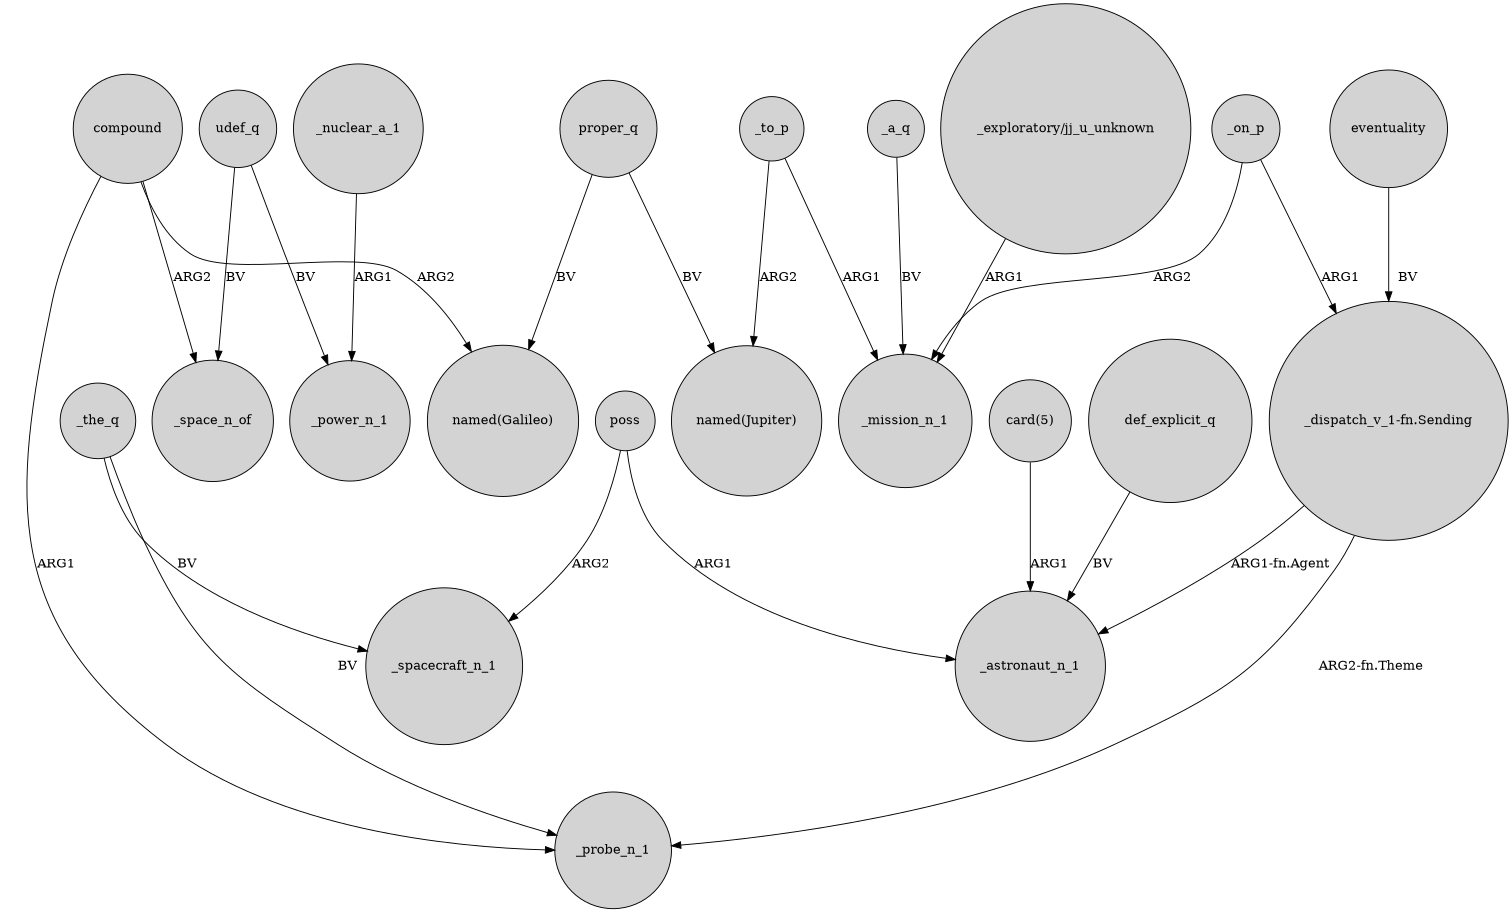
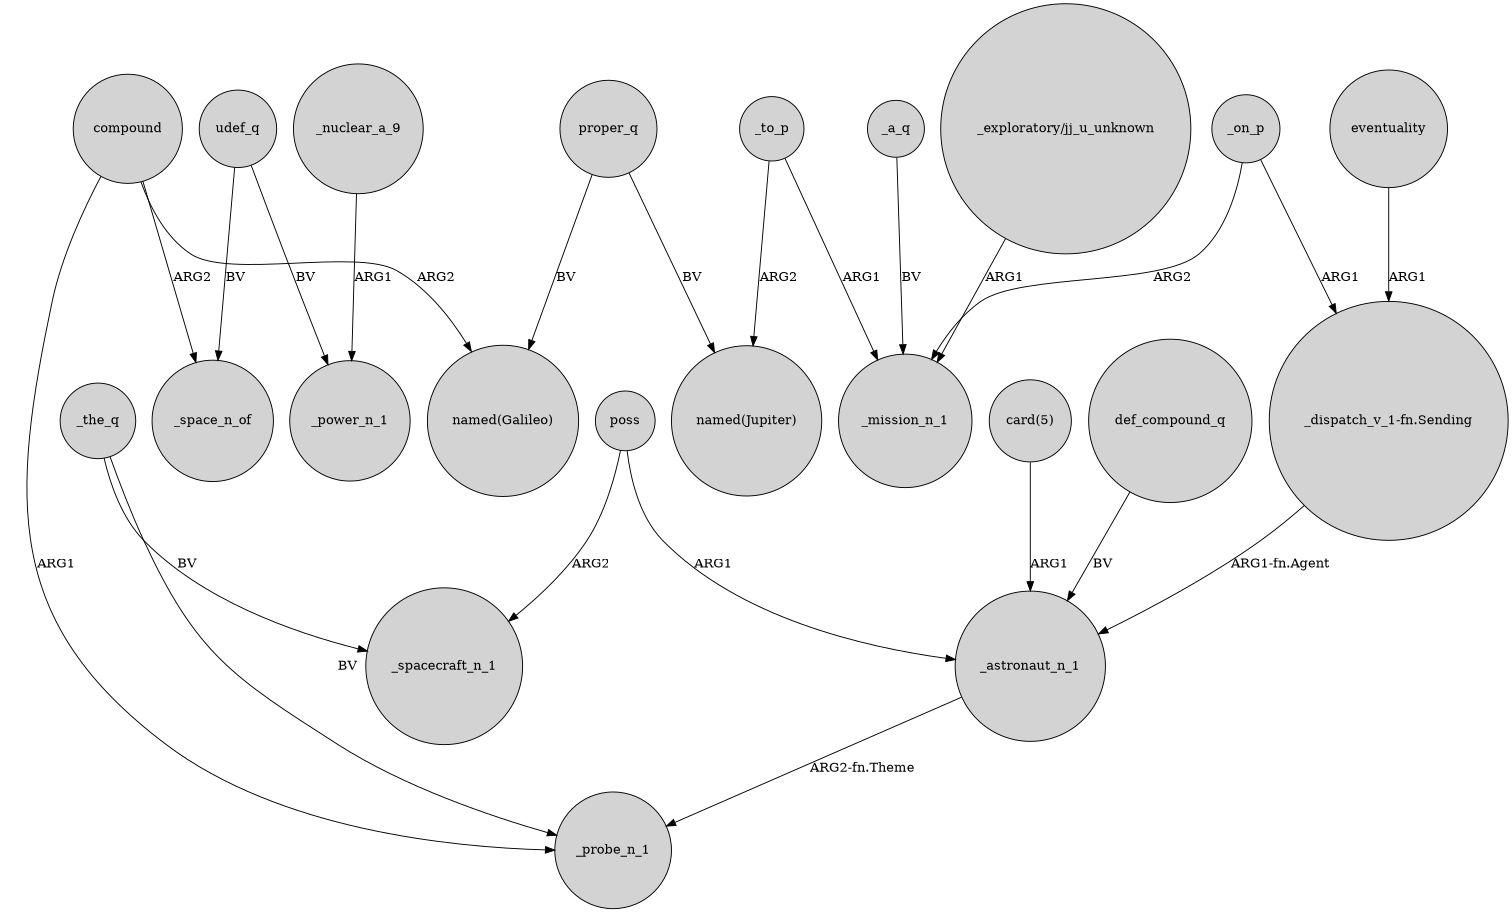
node "_nuclear_a_1": label "_nuclear_a_1" -> "_nuclear_a_9"
edge "eventuality" -> "_dispatch_v_1-fn.Sending": label "BV" -> "ARG1"
node "def_explicit_q": label "def_explicit_q" -> "def_compound_q"
edge "_dispatch_v_1-fn.Sending" -> "_probe_n_1": now "_astronaut_n_1" -> "_probe_n_1"
